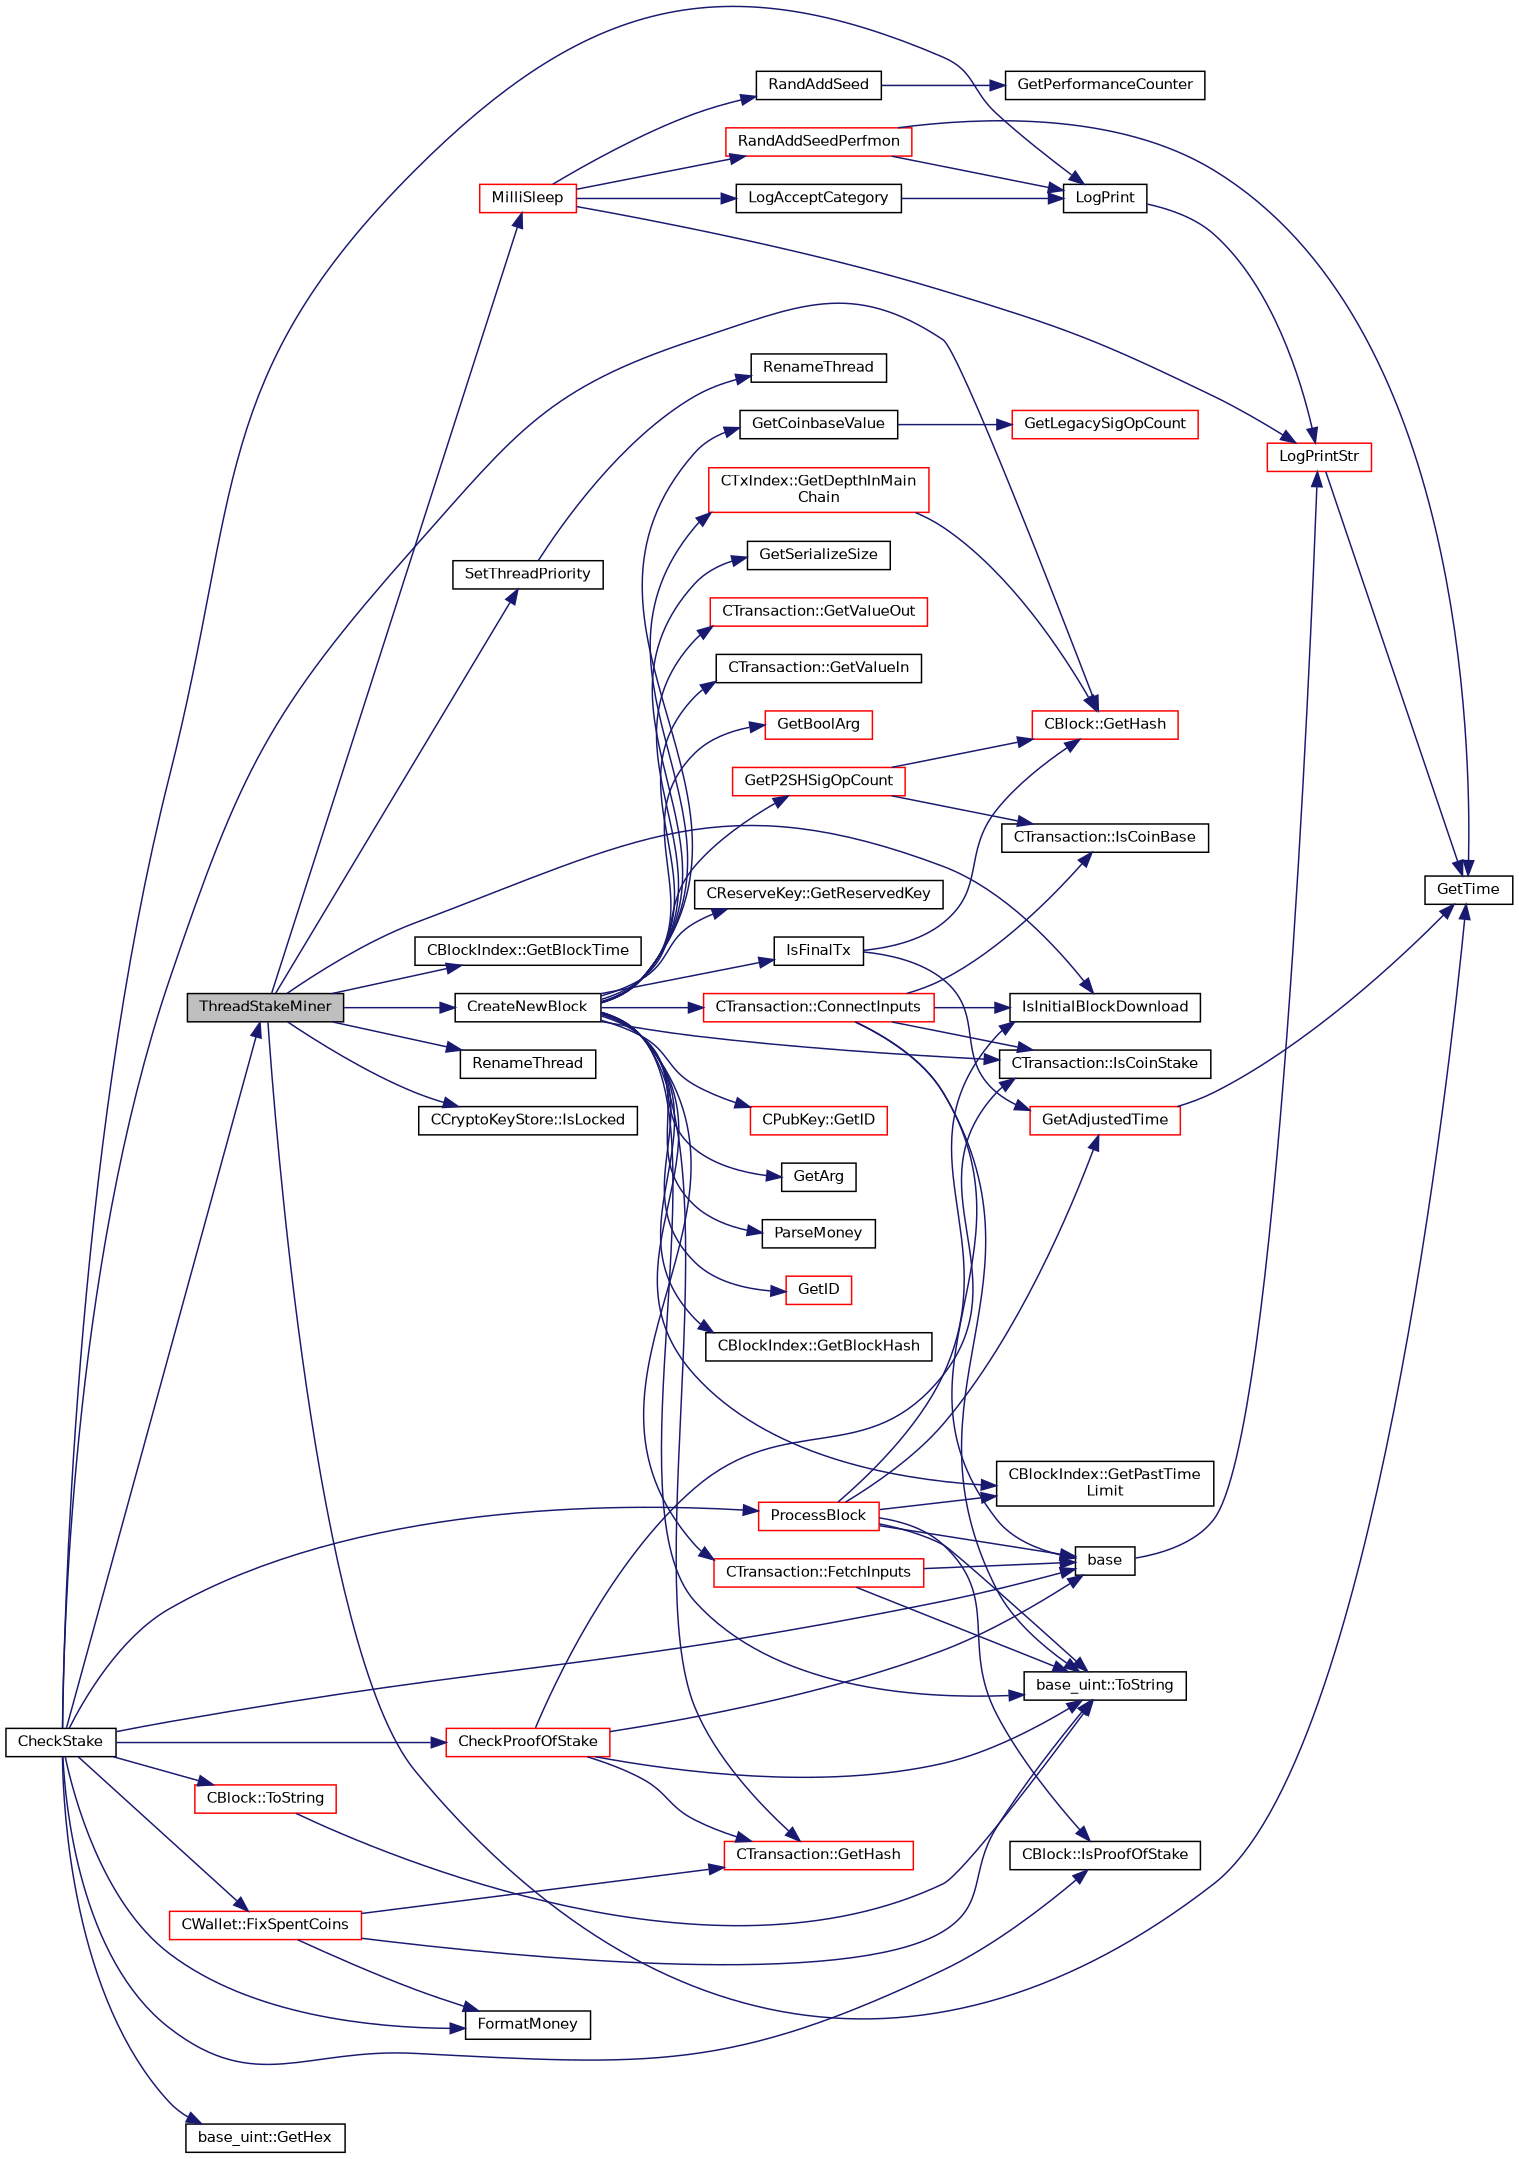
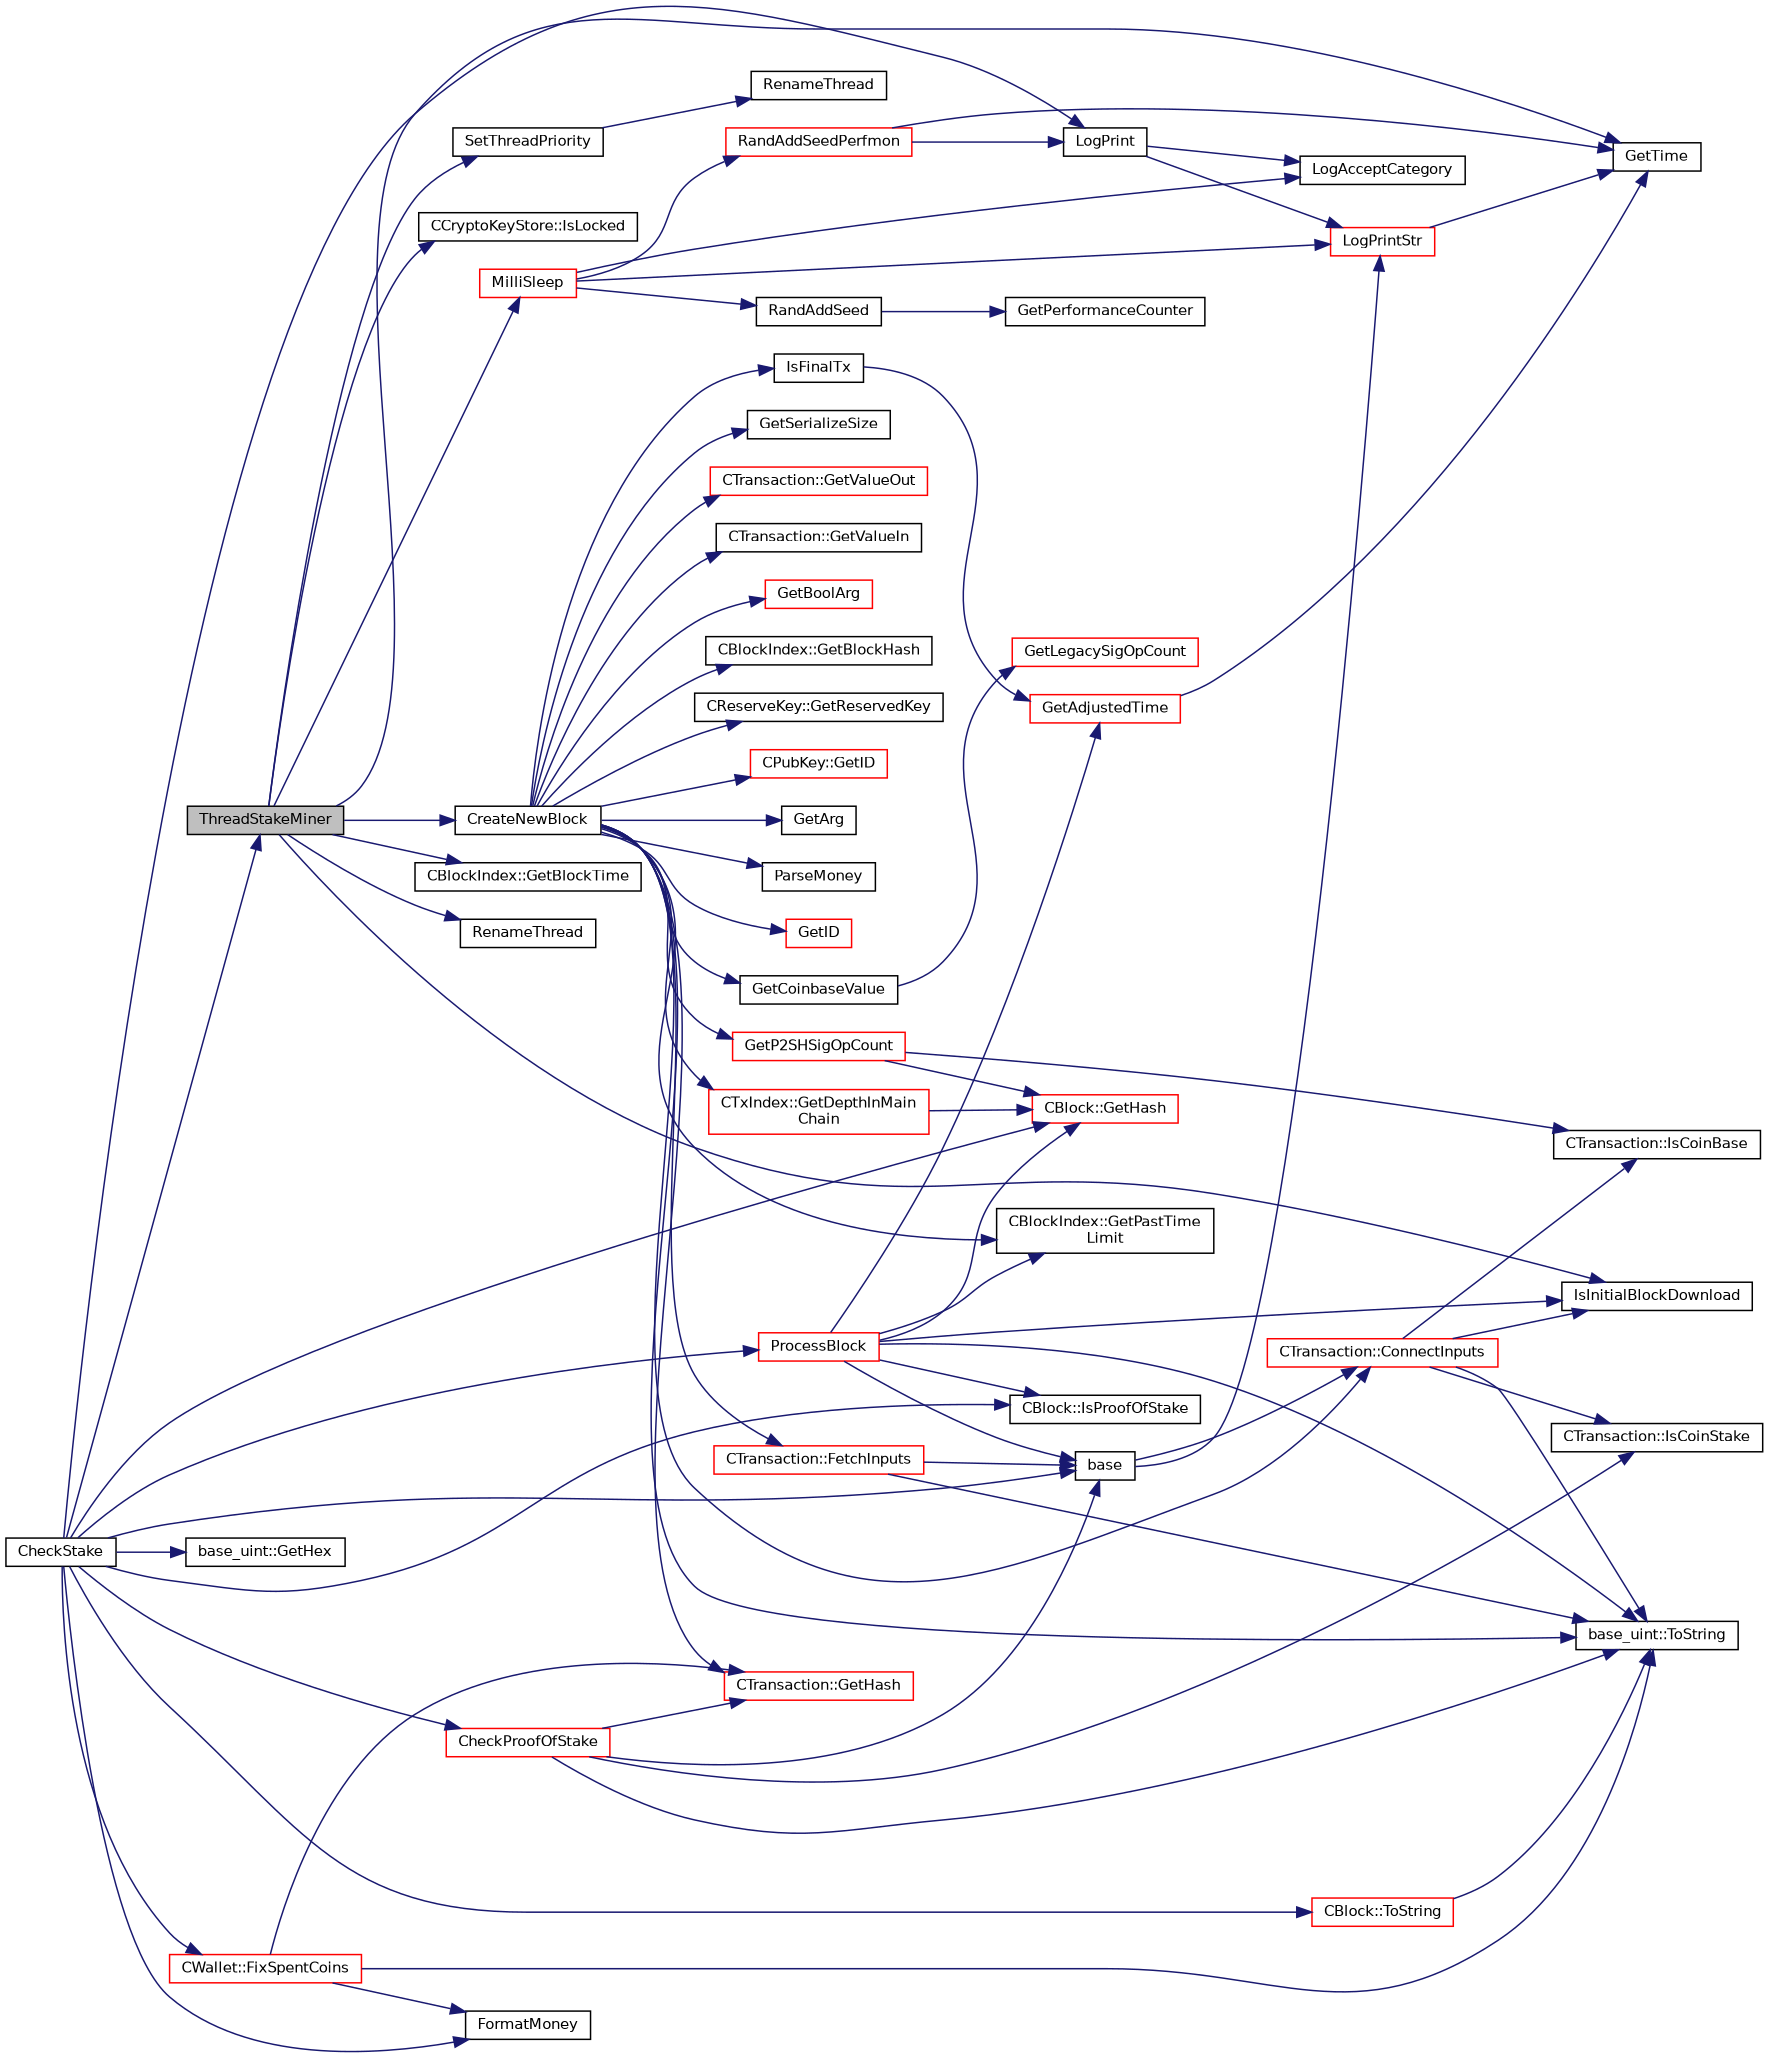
edge "LogAcceptCategory" -> "LogPrint": reversed
edge "IsFinalTx" -> "CBlock::GetHash": now "ProcessBlock" -> "CBlock::GetHash"
edge "CreateNewBlock" -> "CTransaction::IsCoinStake": removed
edge "CTransaction::ConnectInputs" -> "base": reversed
